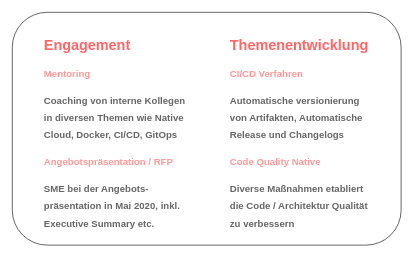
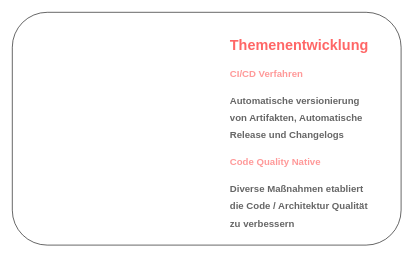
node "EngagementMentoringCoaching von interne Kollegen in diversen Themen wie Native Cloud, Docker, CI/CD, GitOpsAngebotspräsentation / RFP SME bei der Angebots-präsentation in Mai 2020, inkl. Executive Summary etc.": removed
